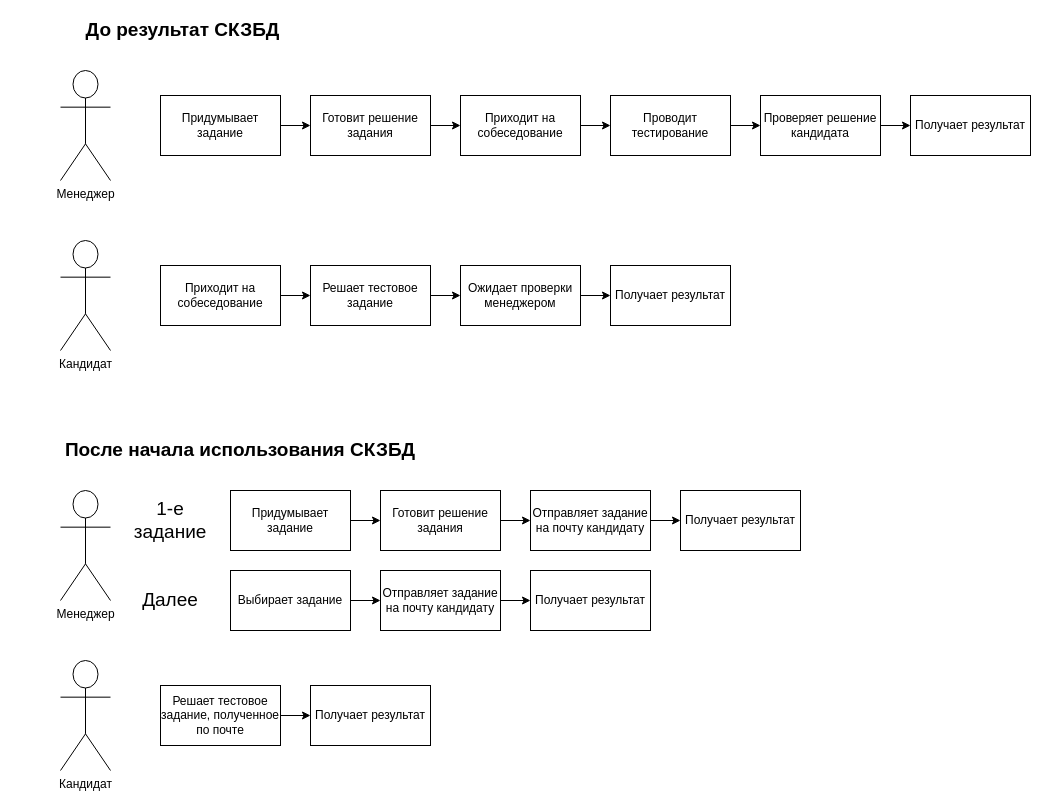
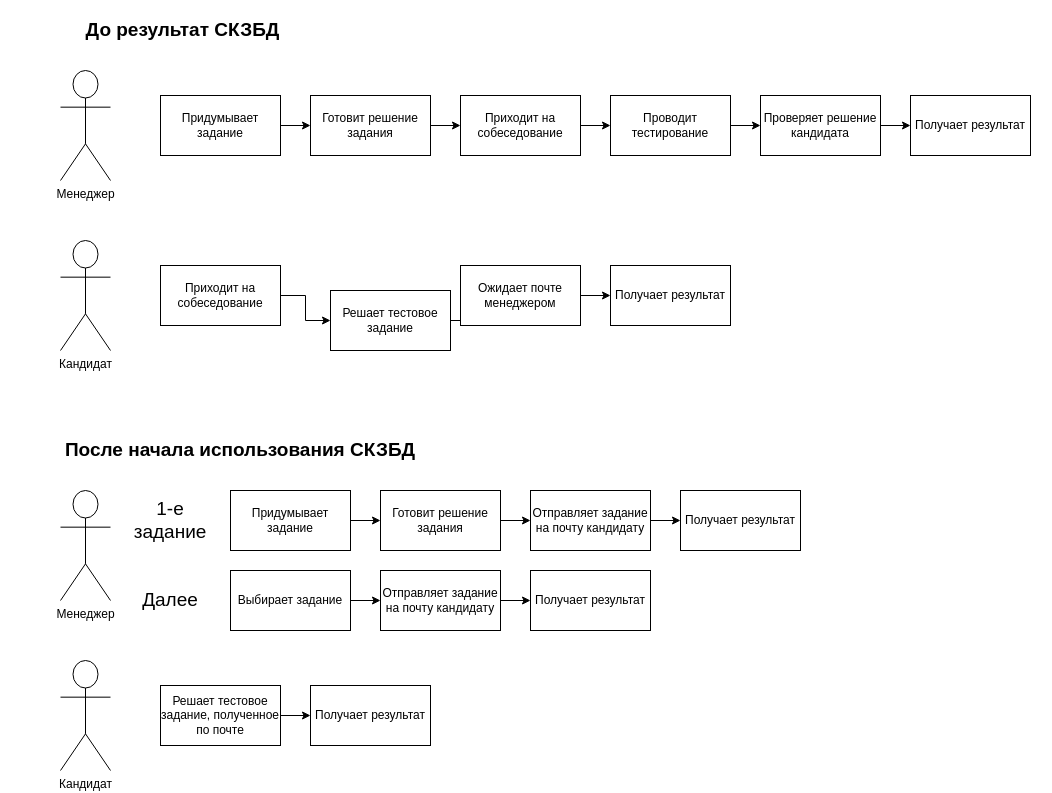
node "Решает тестовое задание": moved (371, 296) -> (391, 321)
node "Ожидает проверки менеджером": label "Ожидает проверки менеджером" -> "Ожидает почте менеджером"
